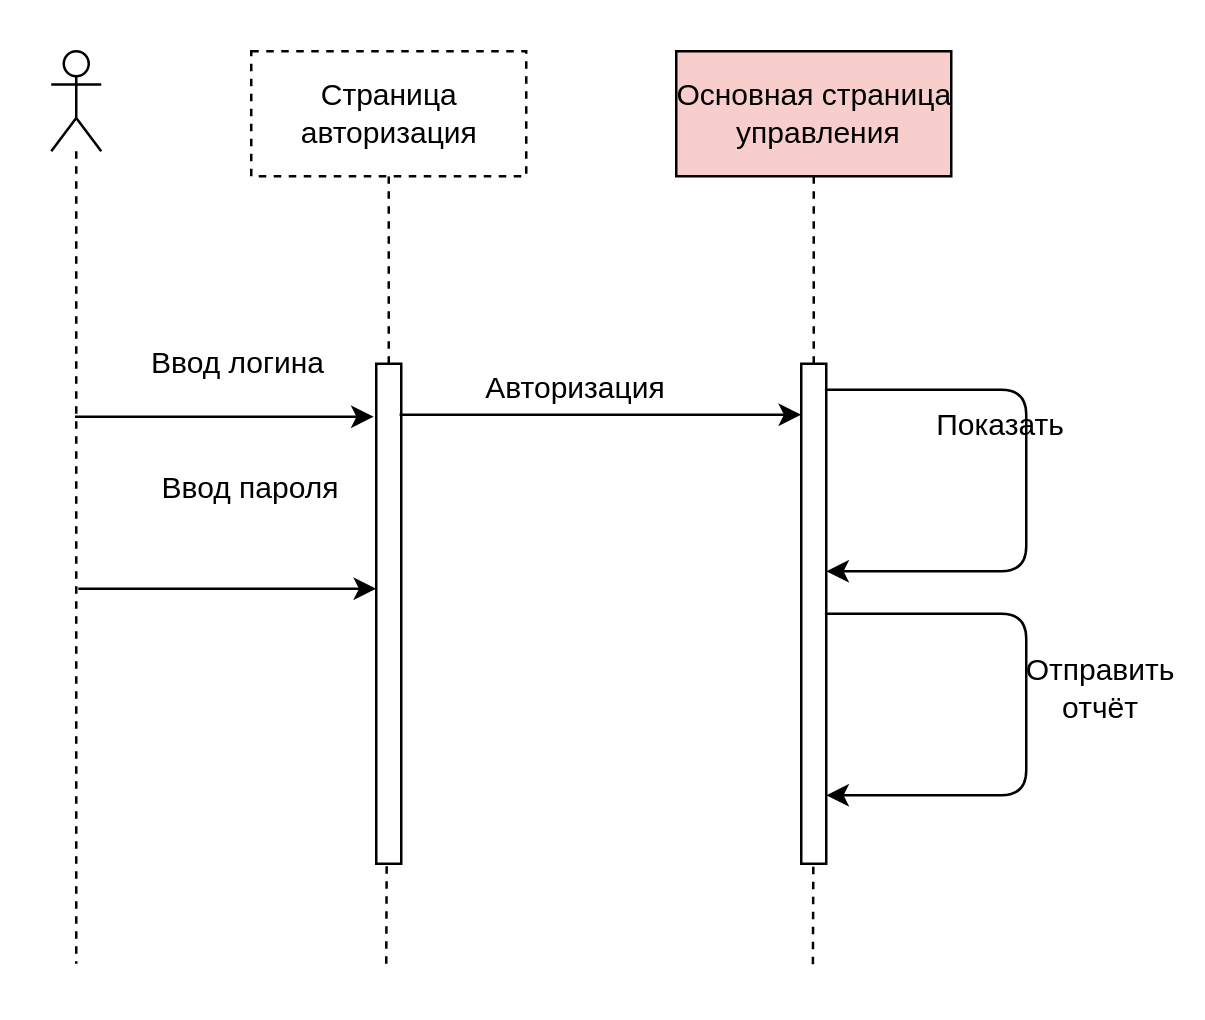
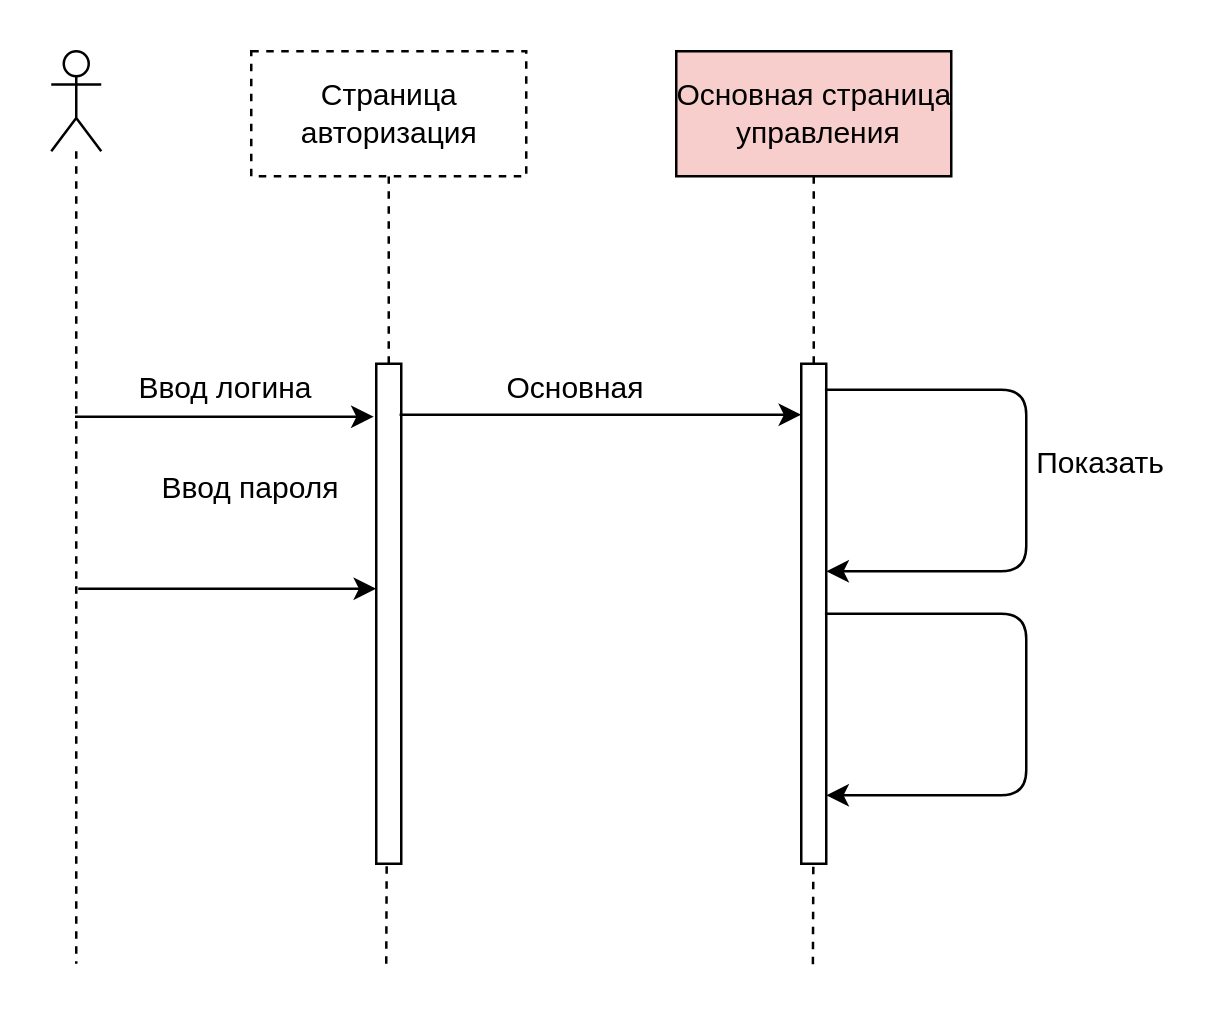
node "Ввод логина": moved (239, 364) -> (226, 389)
node "Авторизация": label "Авторизация" -> "Основная"
node "Показать": moved (1001, 426) -> (1101, 464)
node "Отправить отчёт": removed
